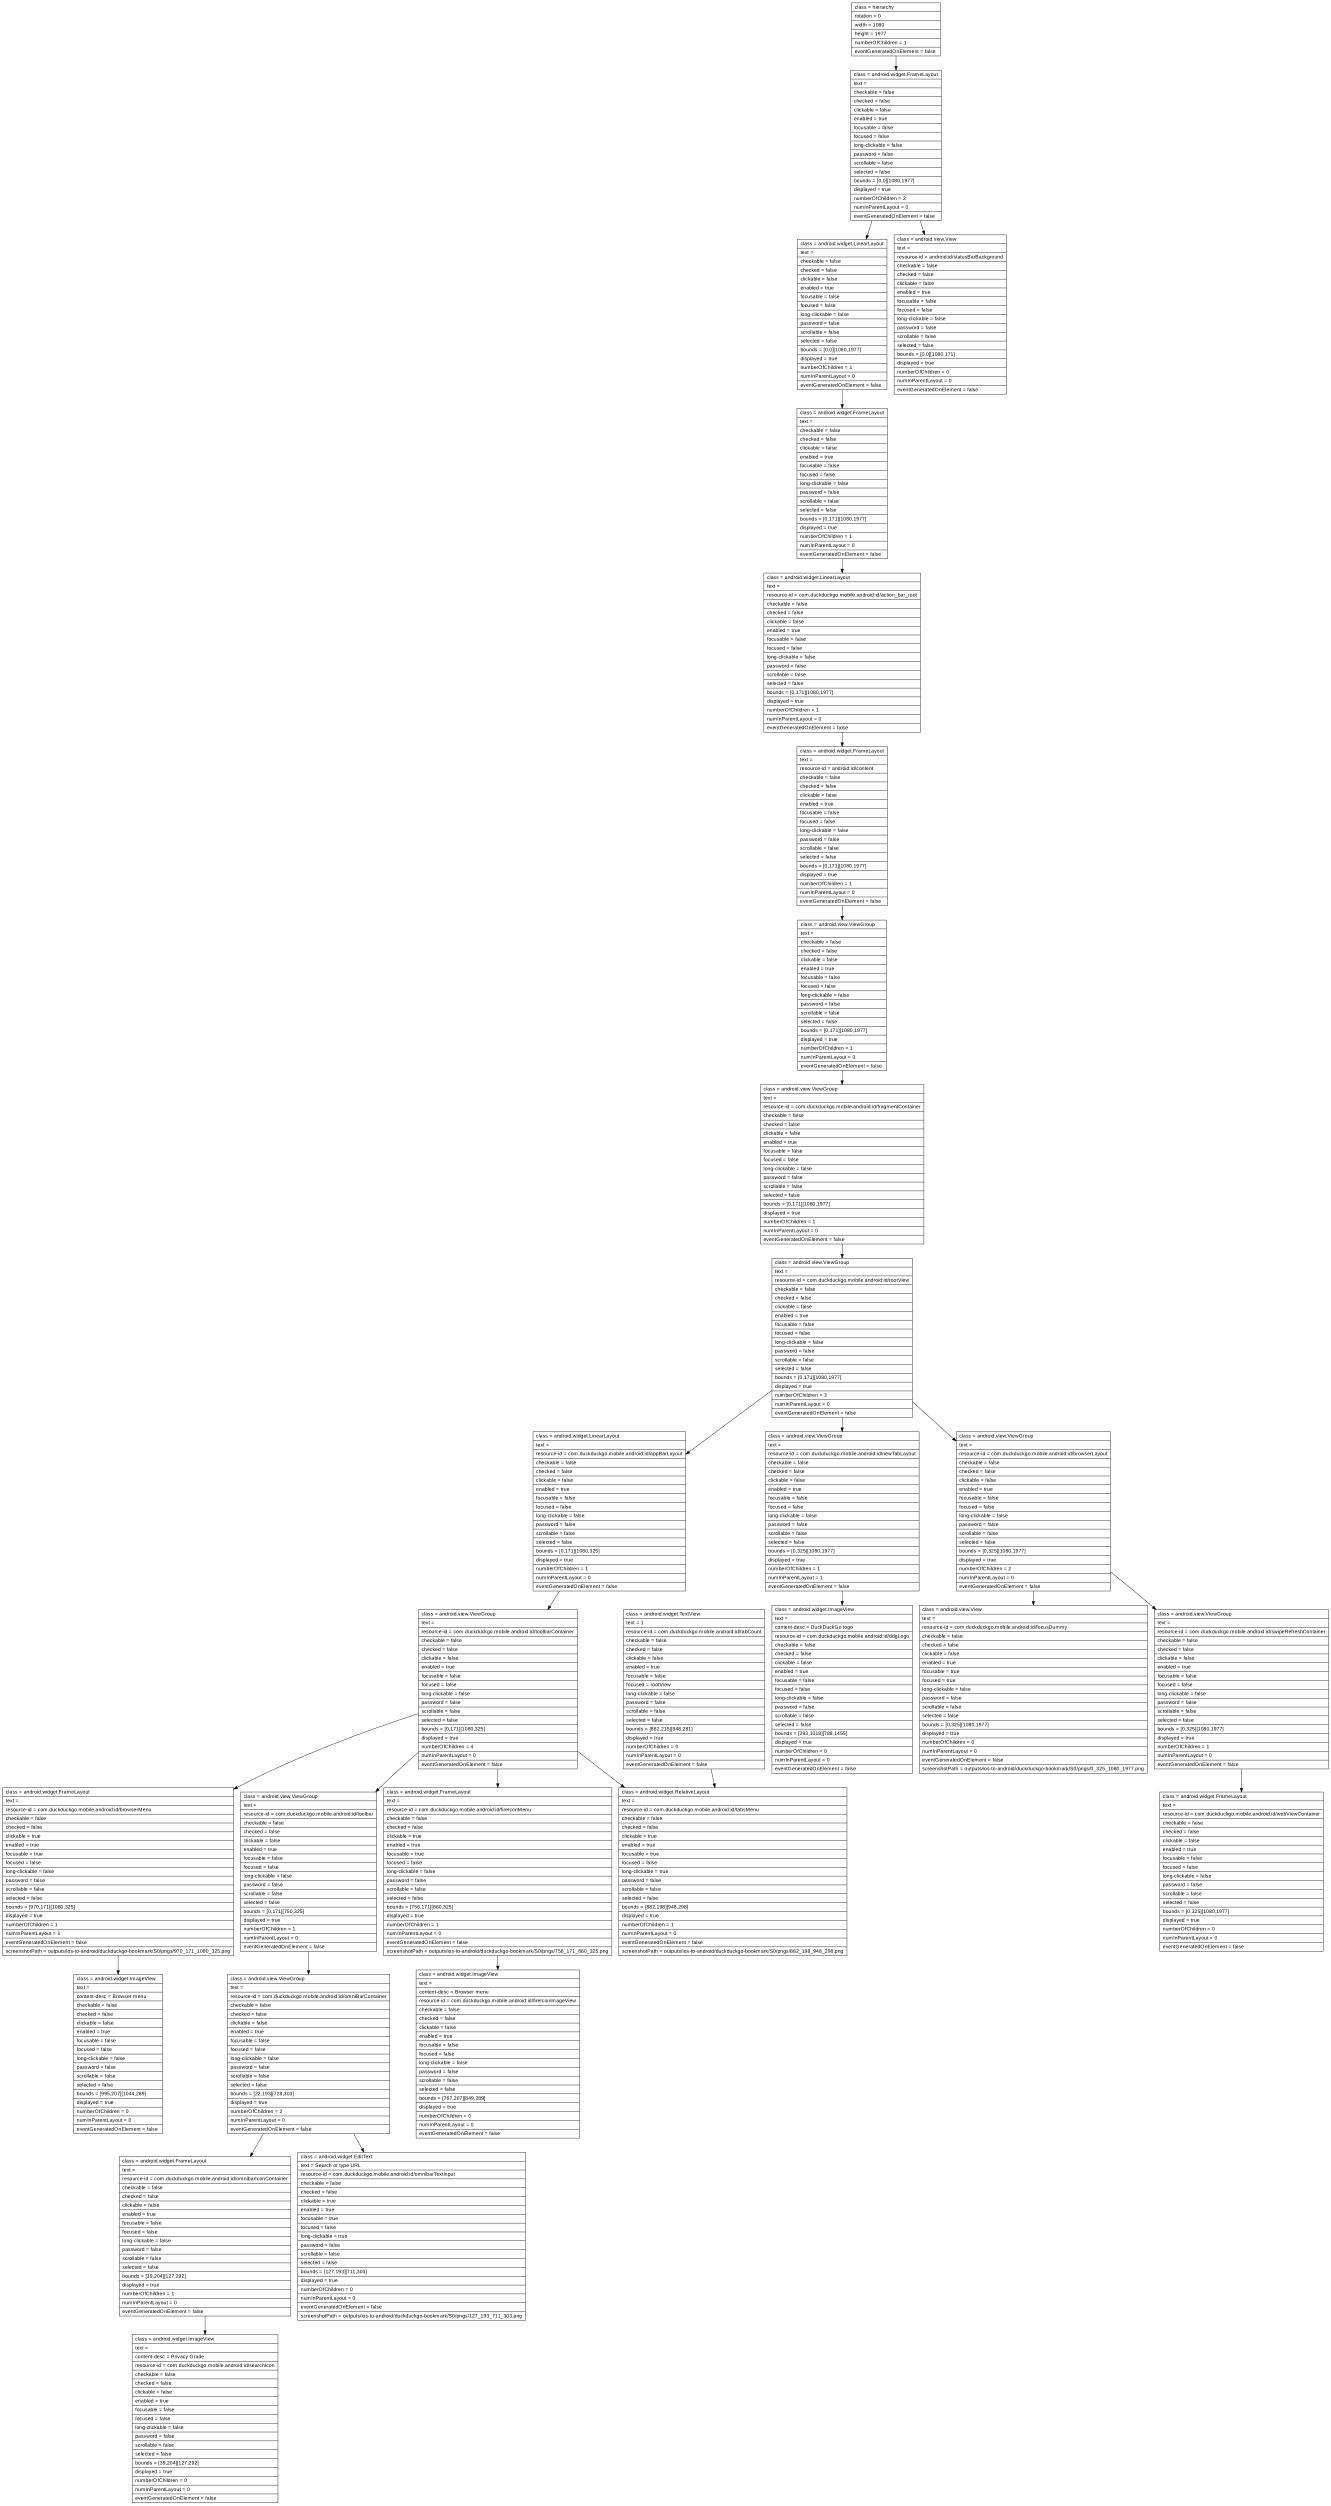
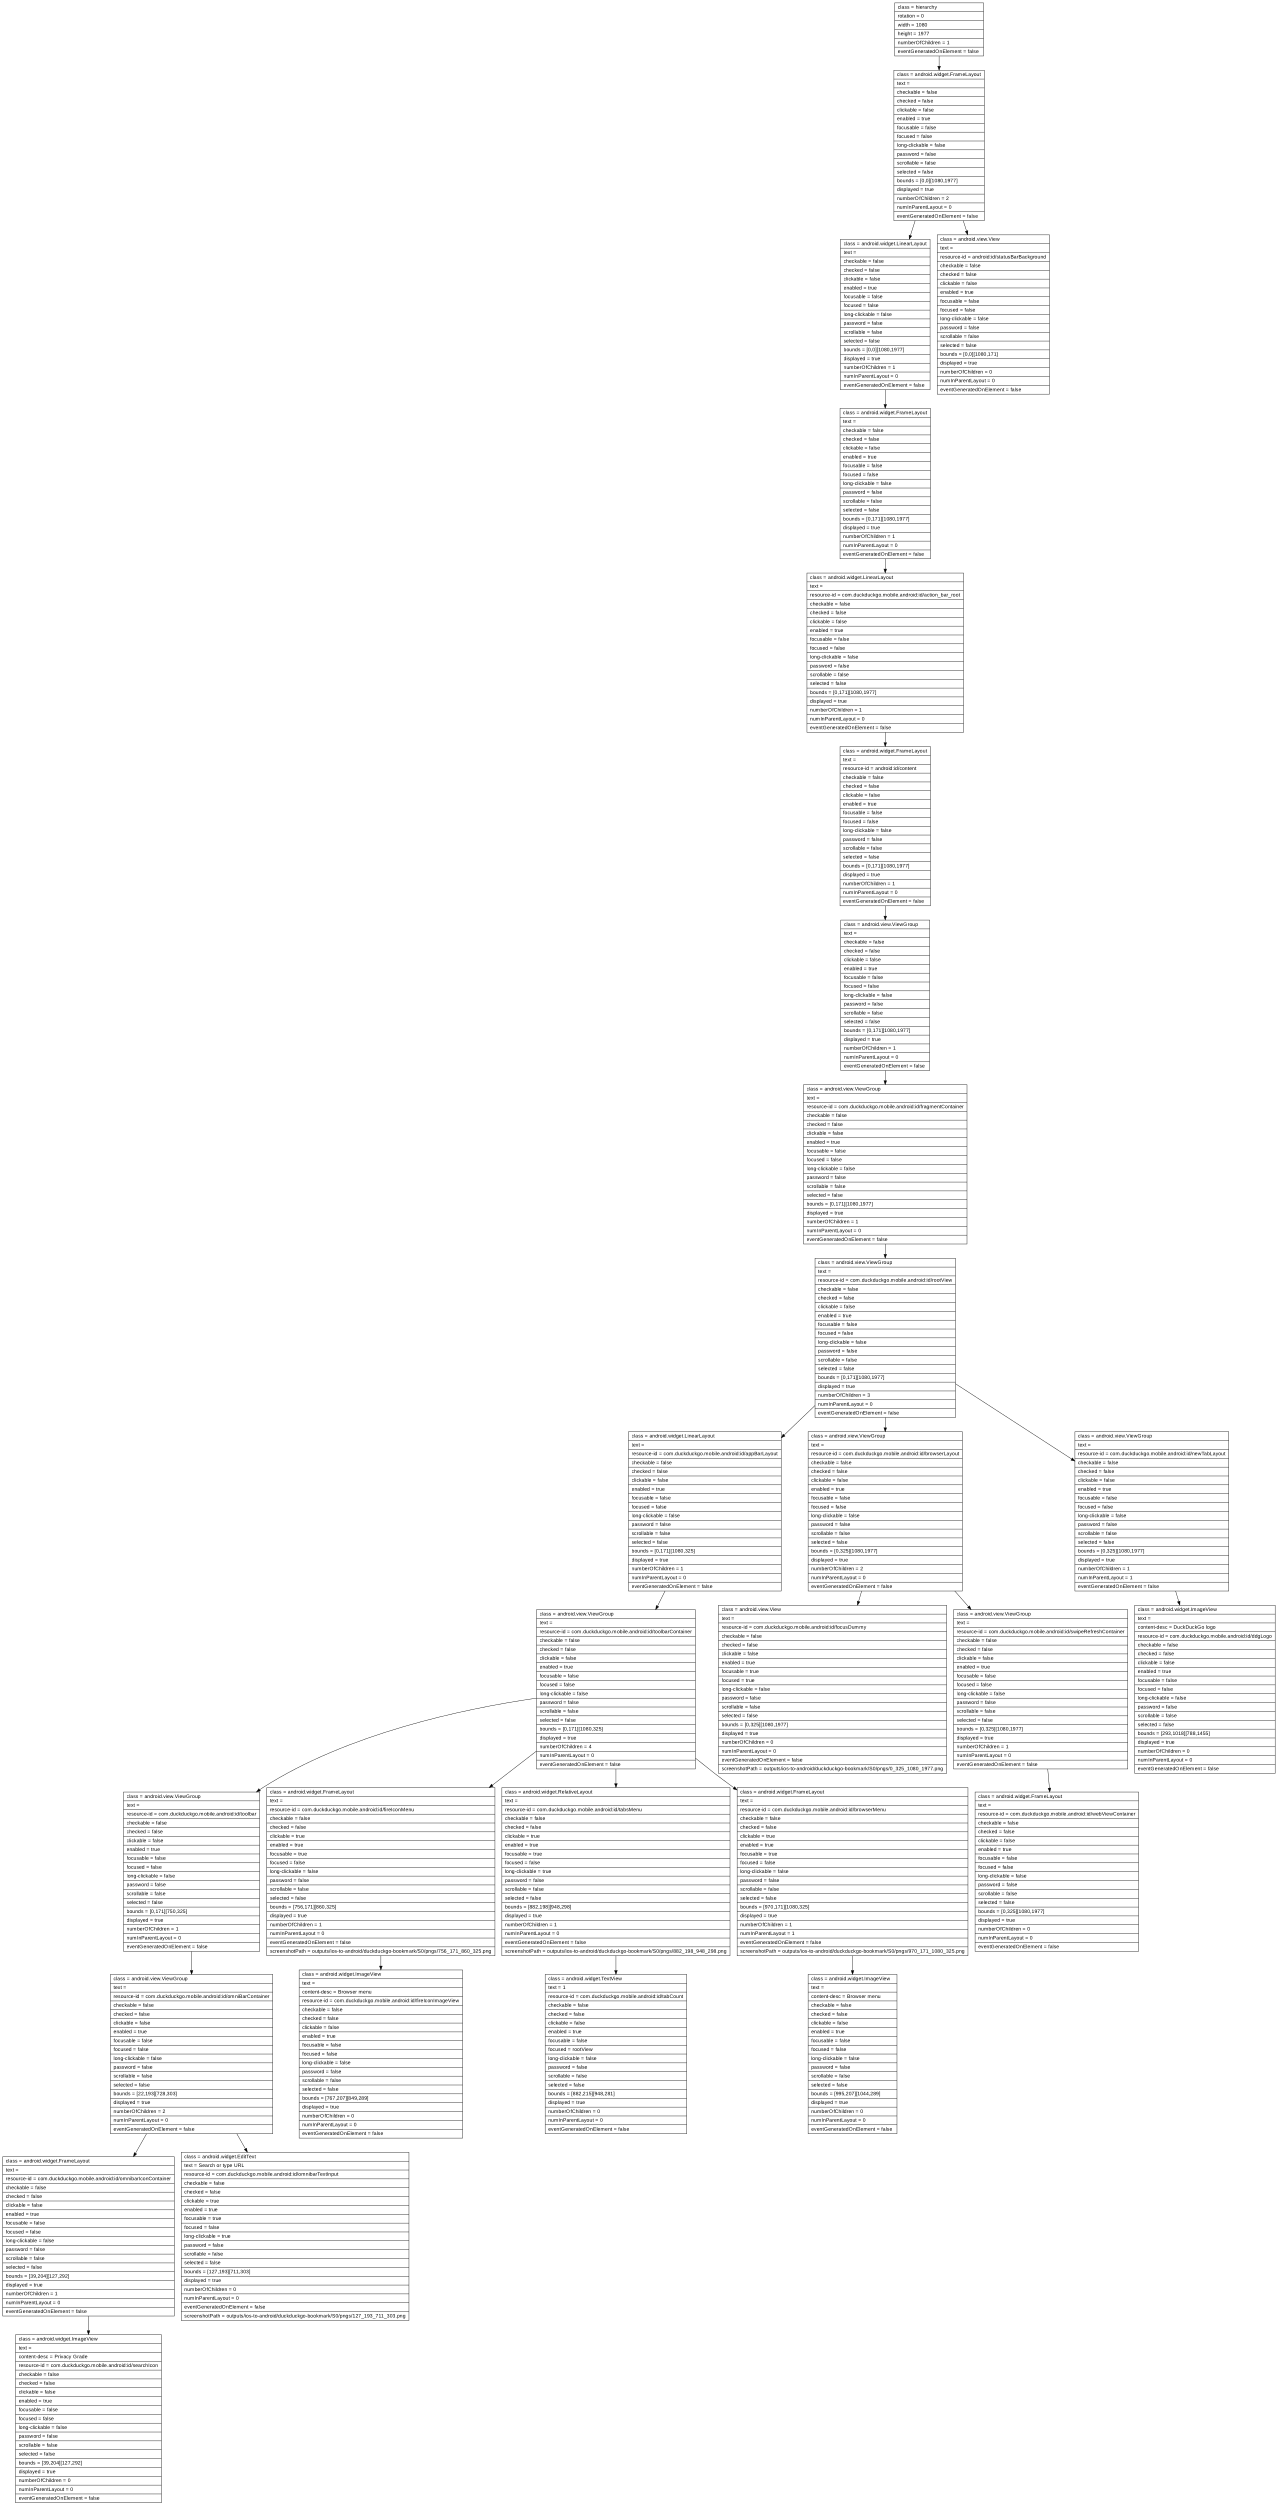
edge "class = android.widget.TextView" -> "class = android.widget.RelativeLayout": reversed
